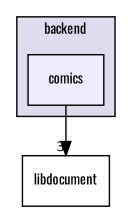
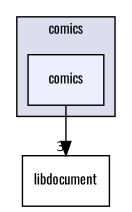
cluster "backend": label "backend" -> "comics"
